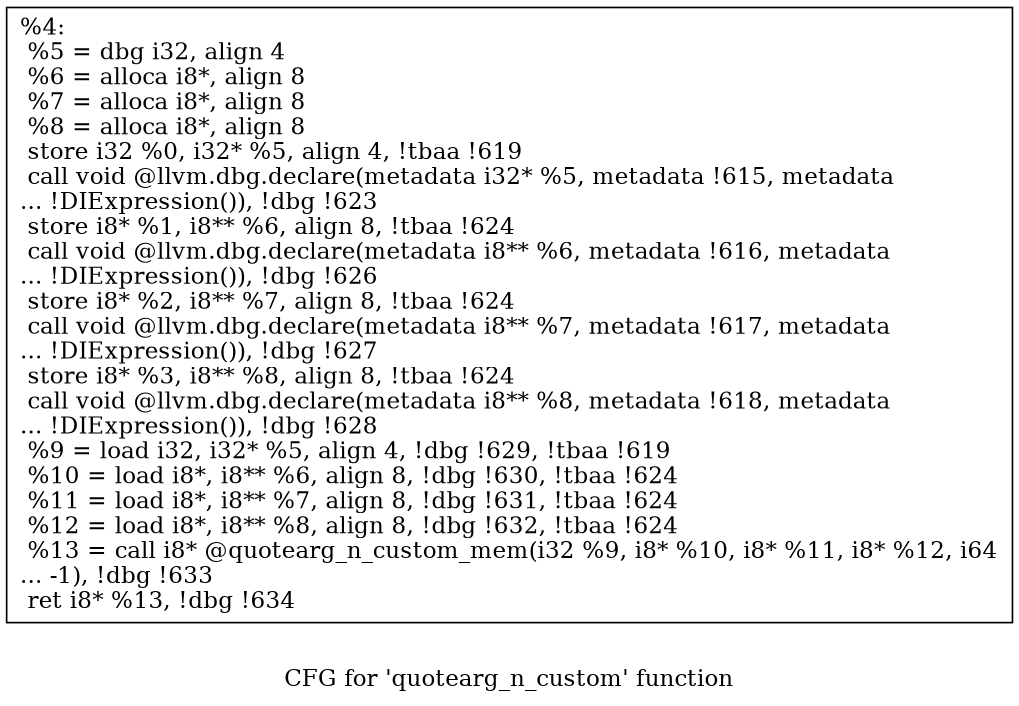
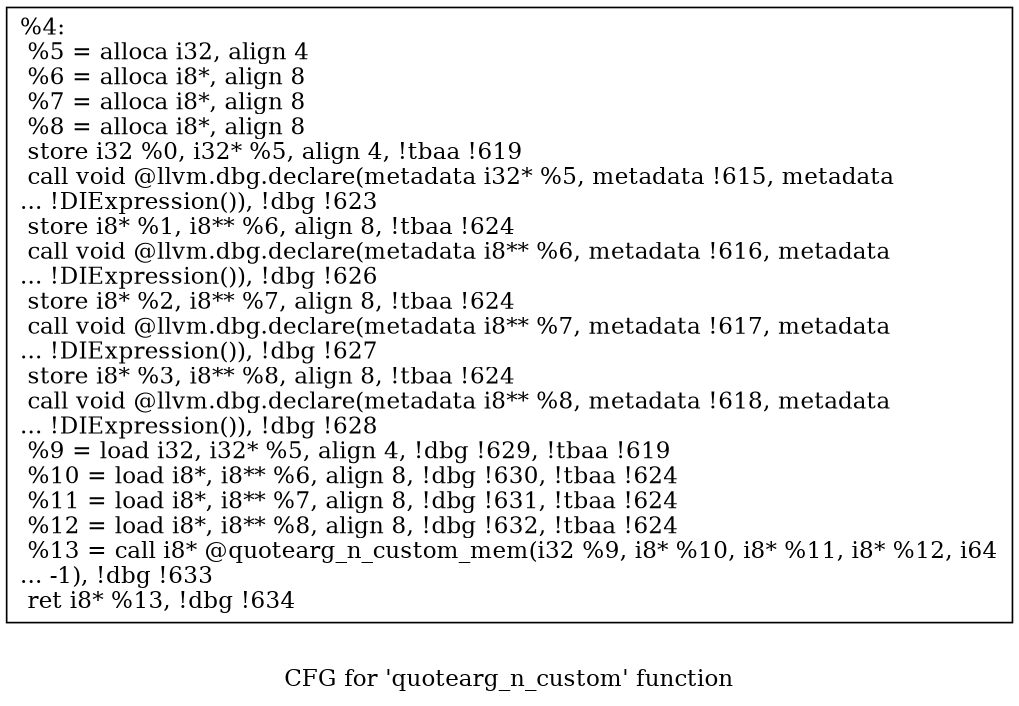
node "%4:": text "%5 = dbg i32, align 4" -> "%5 = alloca i32, align 4"
